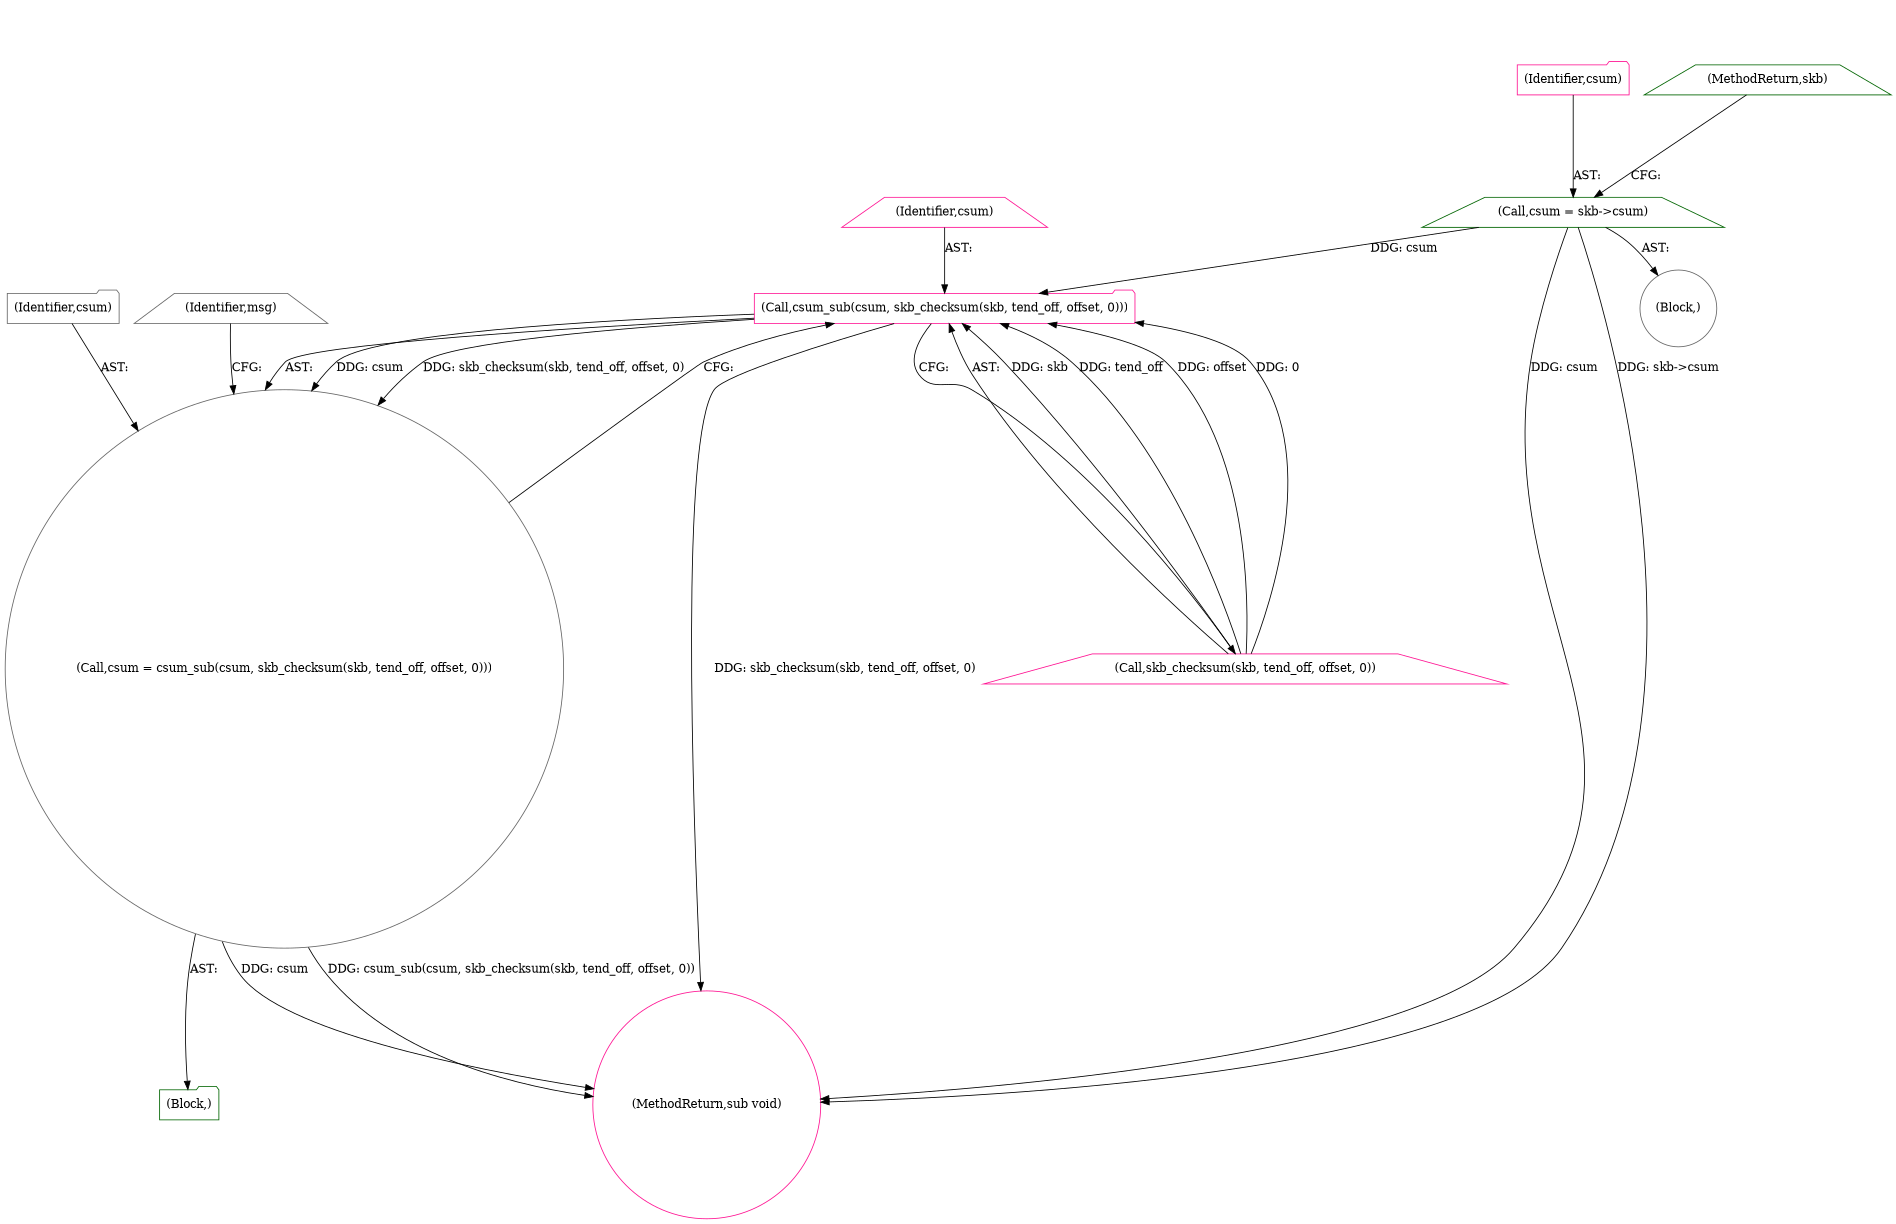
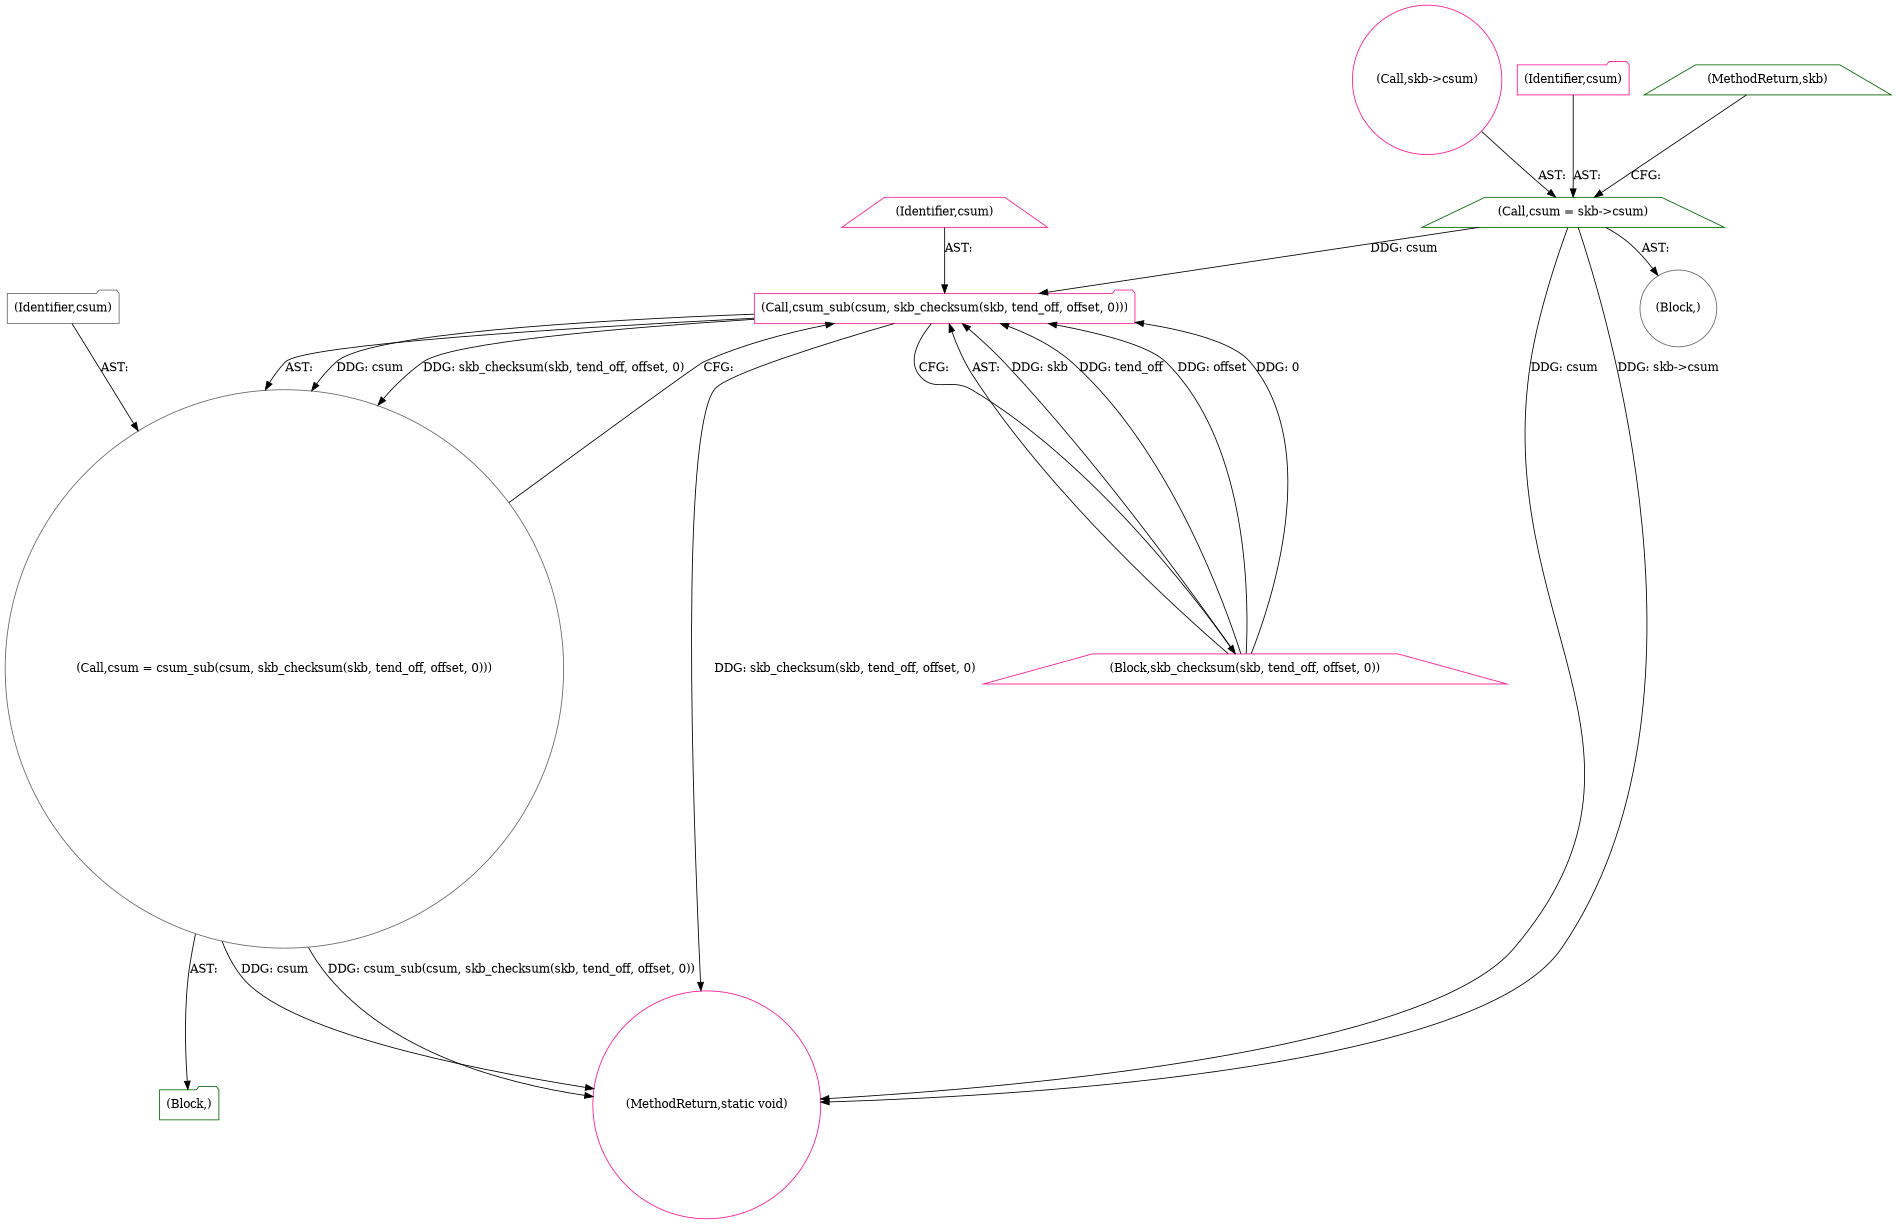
node "(Call,skb->csum)": added
node "(Identifier,msg)": removed
node "(Call,skb_checksum(skb, tend_off, offset, 0))": label "(Call,skb_checksum(skb, tend_off, offset, 0))" -> "(Block,skb_checksum(skb, tend_off, offset, 0))"
node "(MethodReturn,sub void)": label "(MethodReturn,sub void)" -> "(MethodReturn,static void)"
